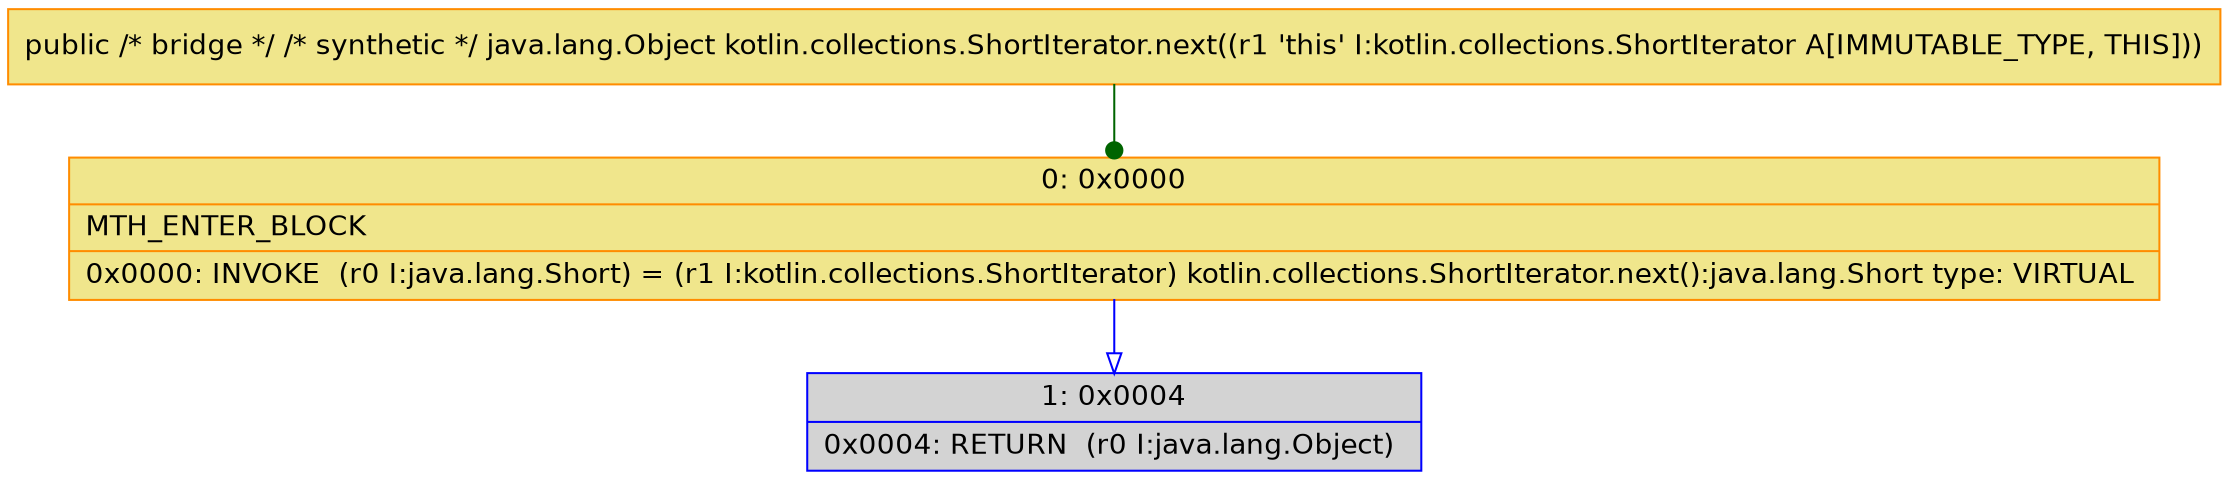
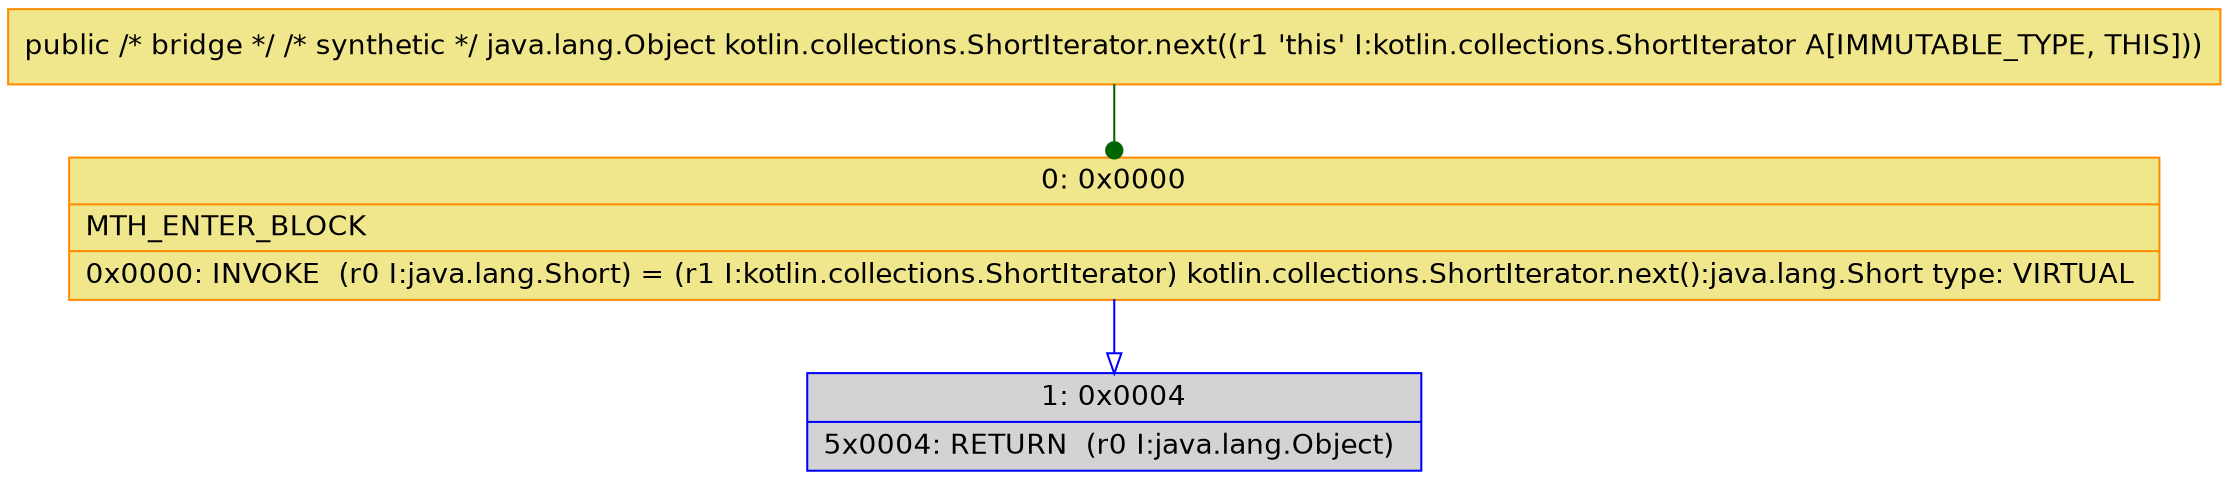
node "1: 0x0004": text "0x0004: RETURN  (r0 I:java.lang.Object)" -> "5x0004: RETURN  (r0 I:java.lang.Object)"
